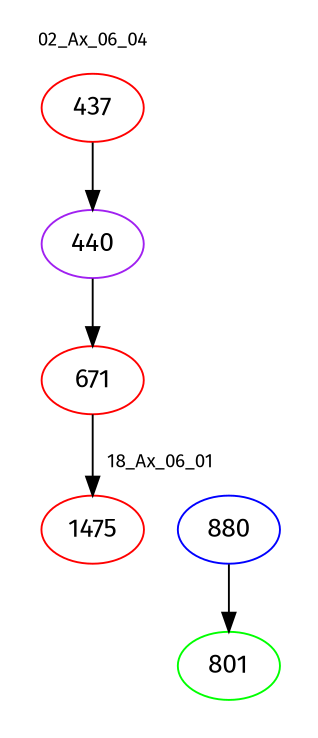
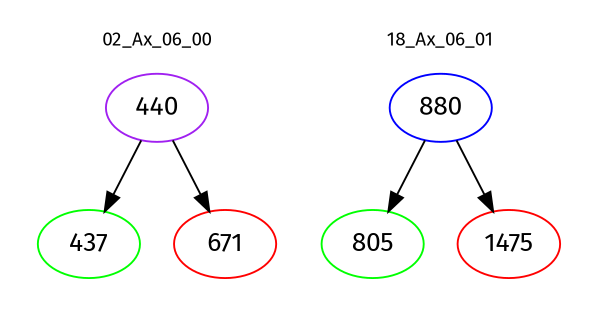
cluster "02_Ax_06_04": label "02_Ax_06_04" -> "02_Ax_06_00"
node "437": color red -> green
edge "437" -> "440": reversed
edge "671" -> "1475": now "880" -> "1475"
node "801": label "801" -> "805"
